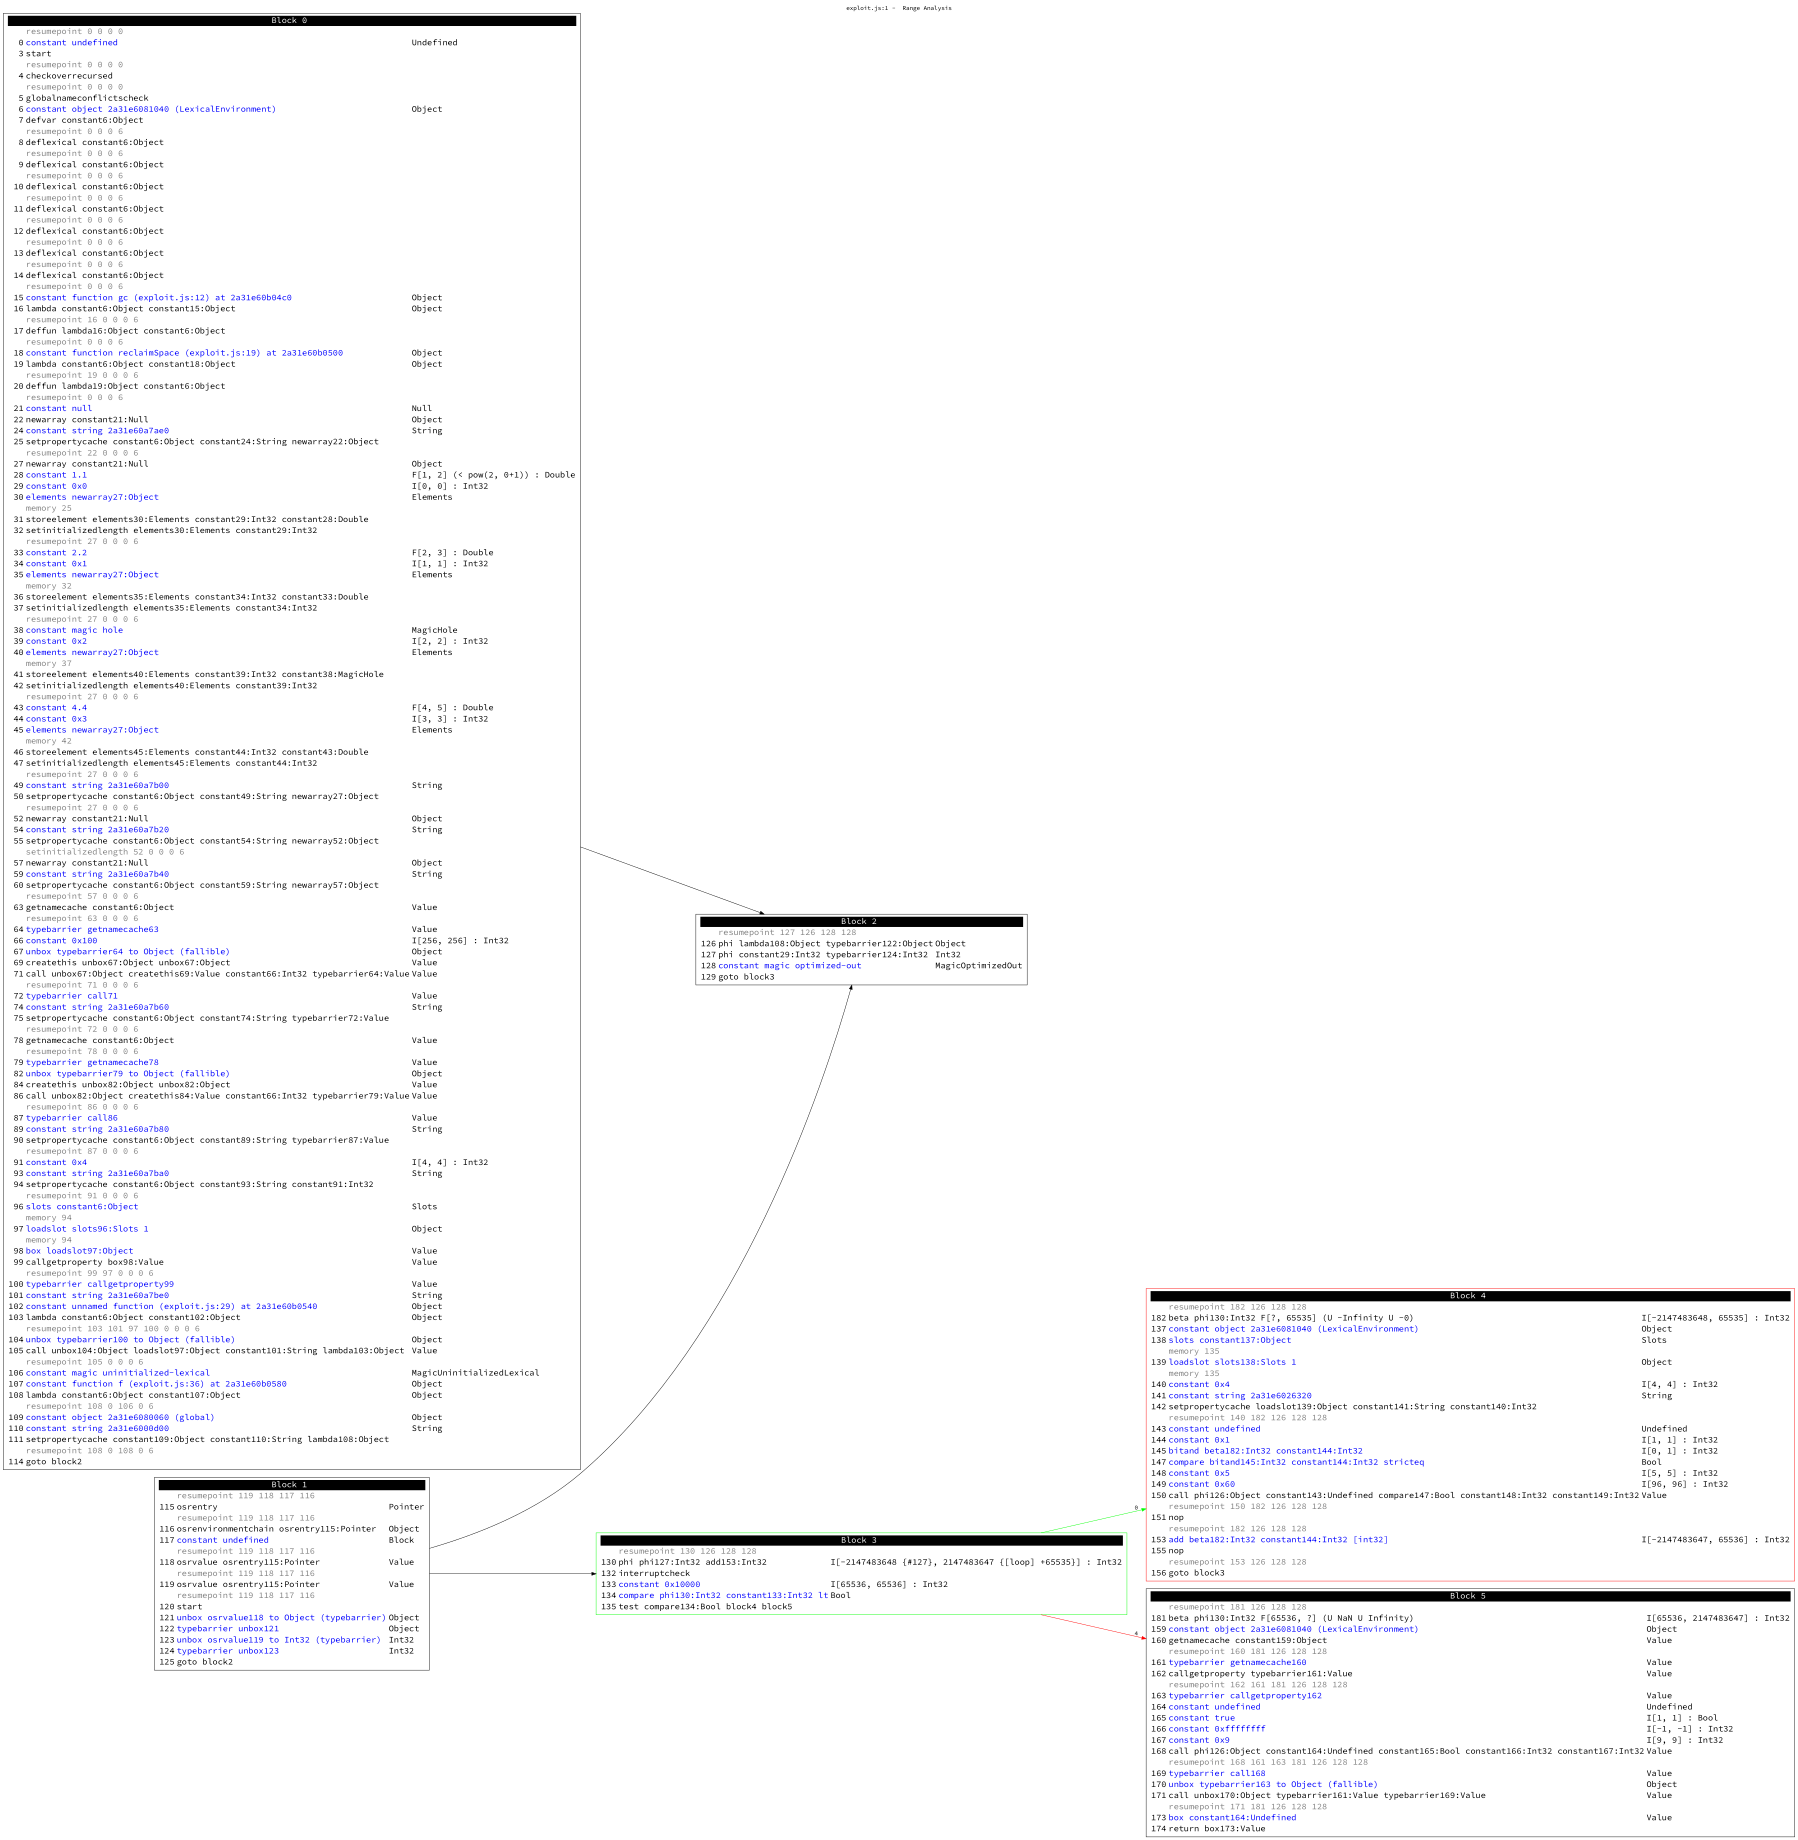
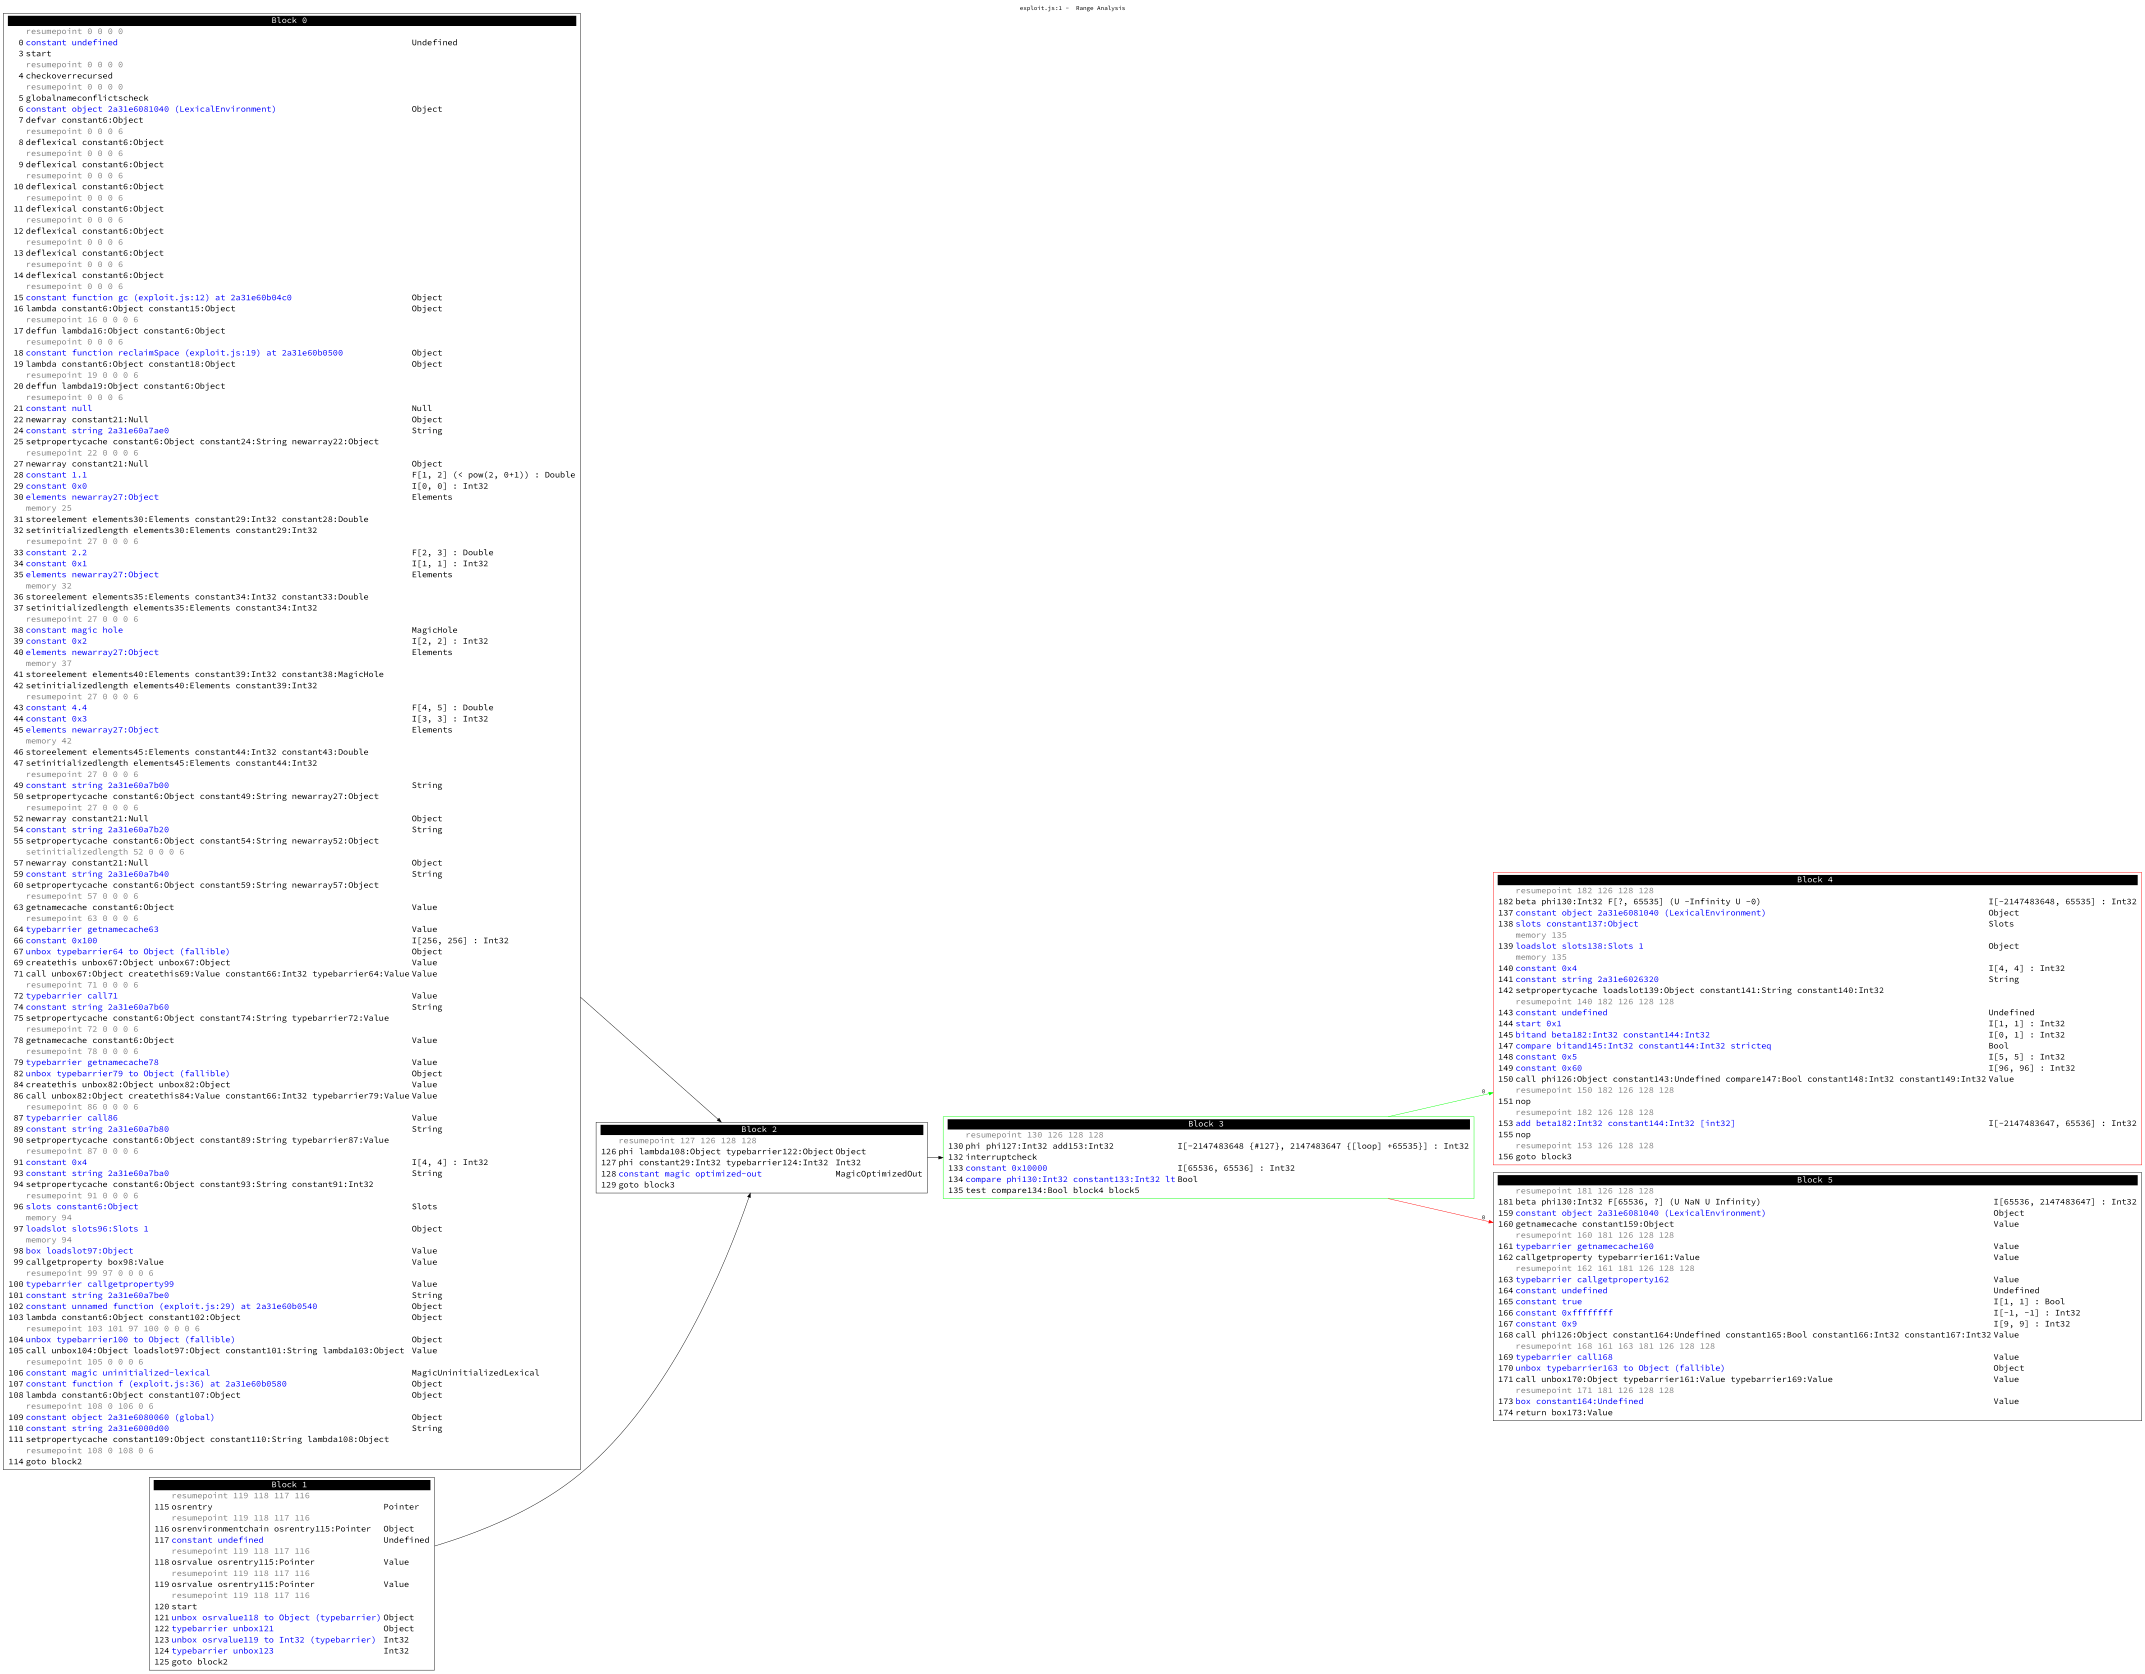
node "Block 4": text "constant 0x1" -> "start 0x1"
node "Block 1": text "Block" -> "Undefined"
edge "Block 1" -> "Block 3": now "Block 2" -> "Block 3"
edge "Block 3" -> "Block 5": label "4" -> "0"
